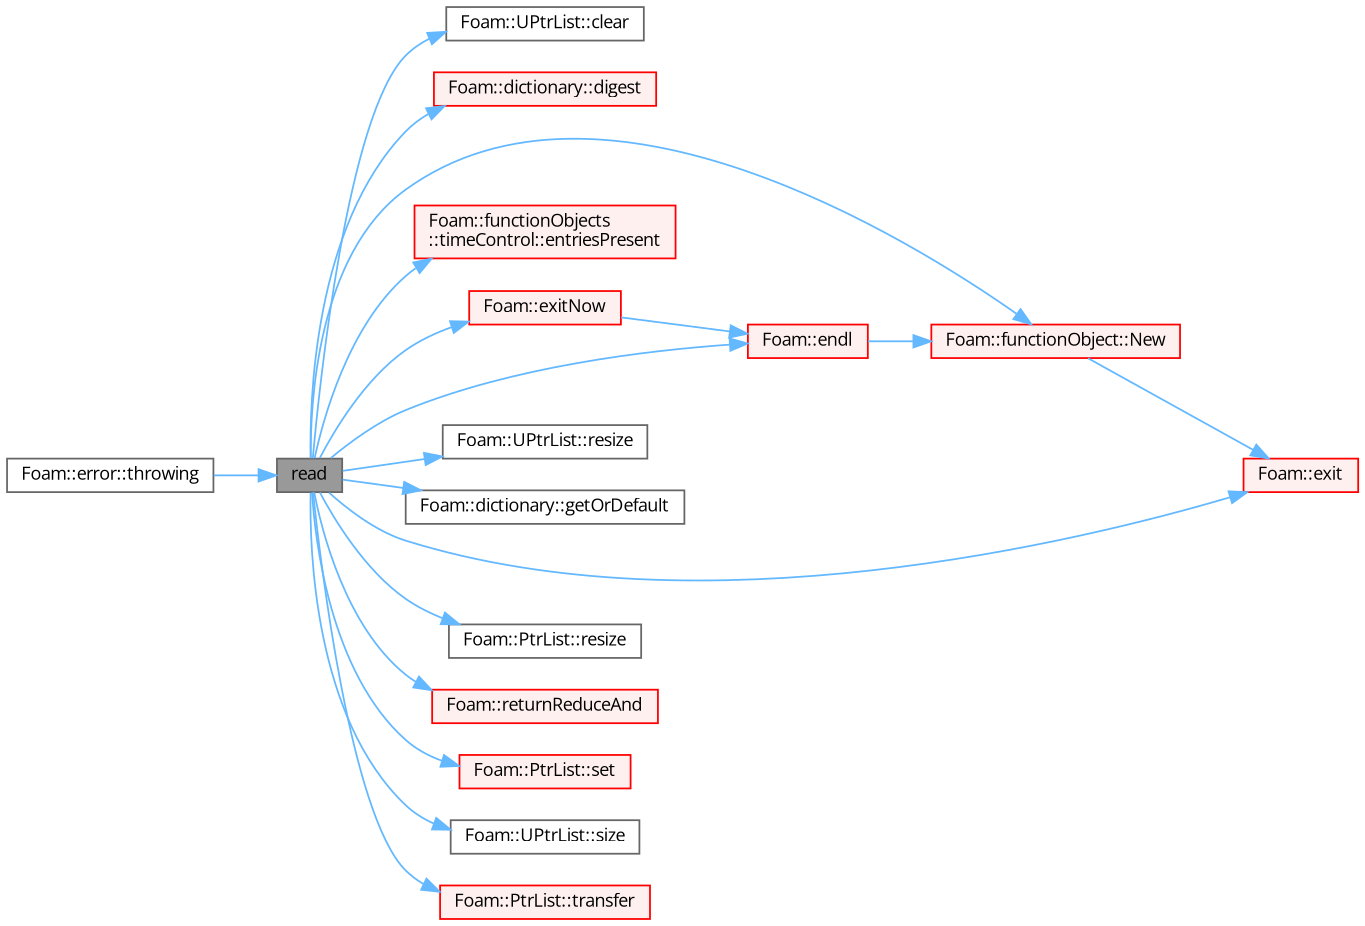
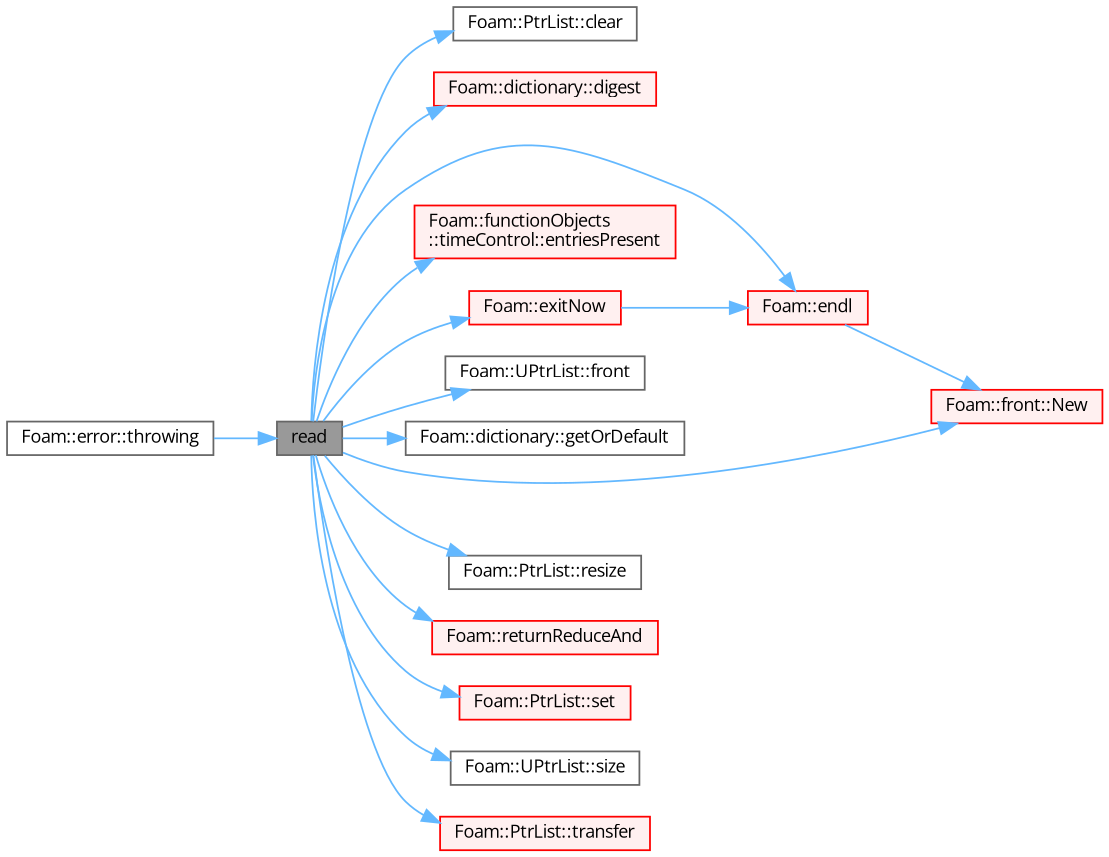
node "Foam::UPtrList::clear": label "Foam::UPtrList::clear" -> "Foam::PtrList::clear"
node "Foam::functionObject::New": label "Foam::functionObject::New" -> "Foam::front::New"
node "Foam::UPtrList::resize": label "Foam::UPtrList::resize" -> "Foam::UPtrList::front"
node "Foam::exit": removed
